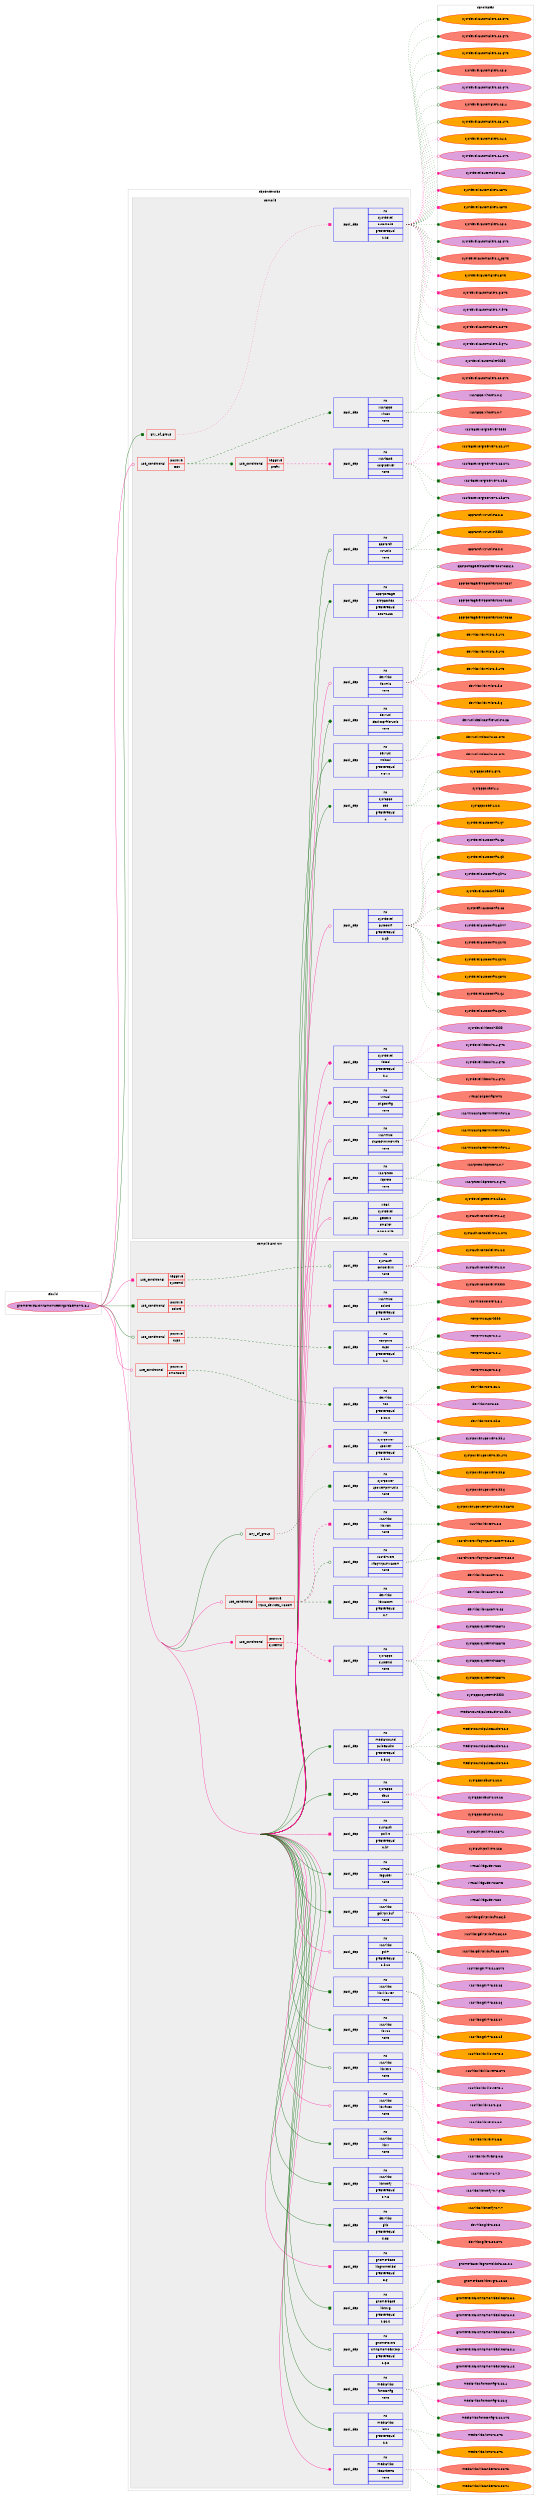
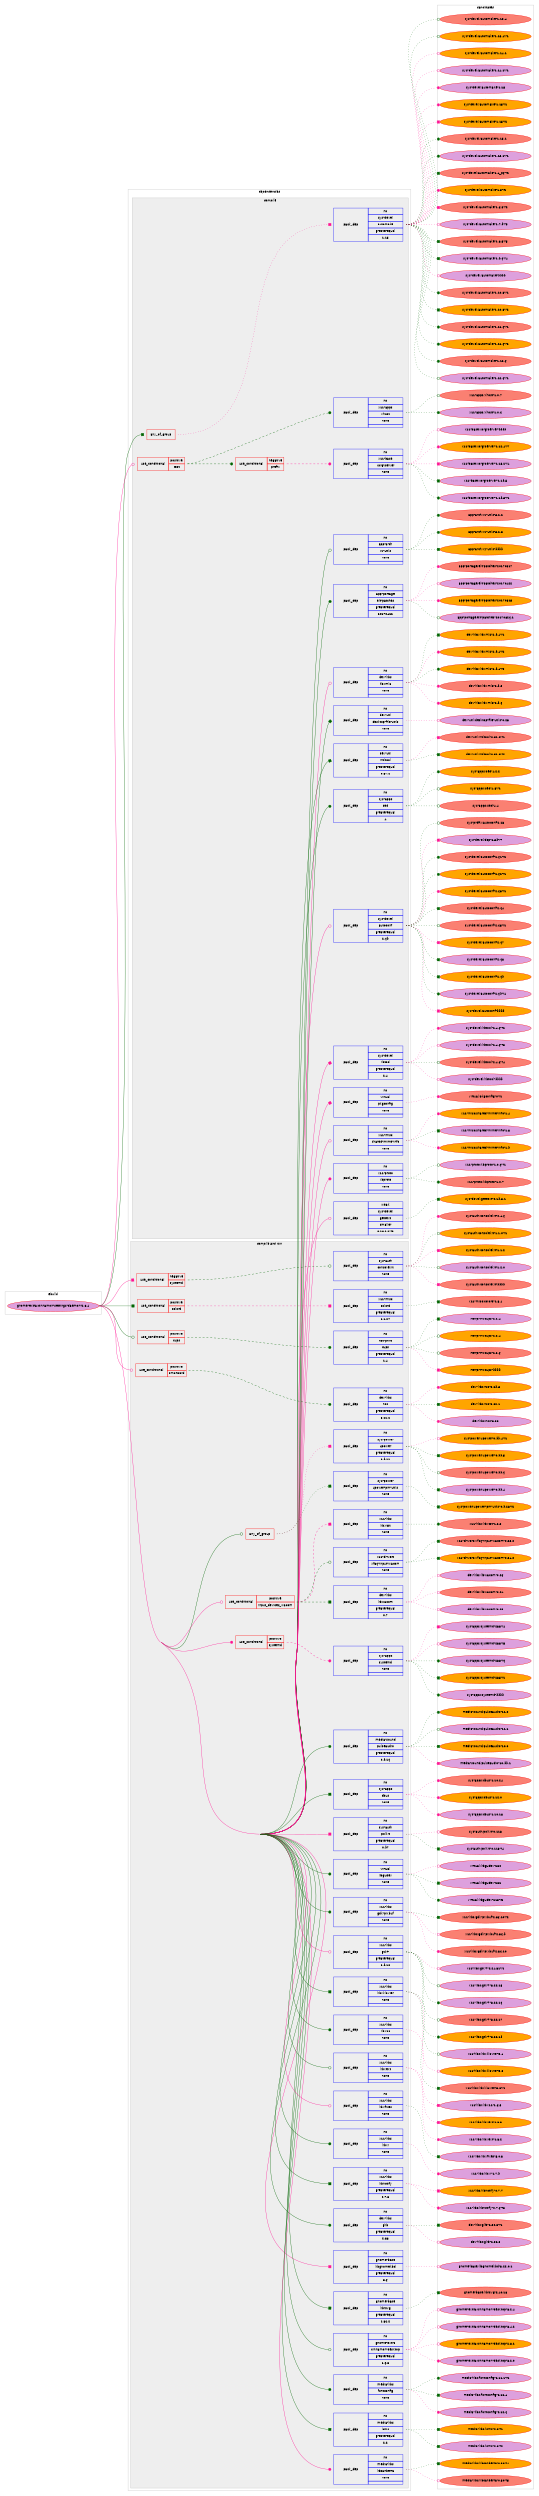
node "sys-devel/autoconf-2.59-r7": label "sys-devel/autoconf-2.59-r7" -> "sys-devel/dep-2.59-r7"
node "gnome-extra/cinnamon-desktop-3.0.2": removed
